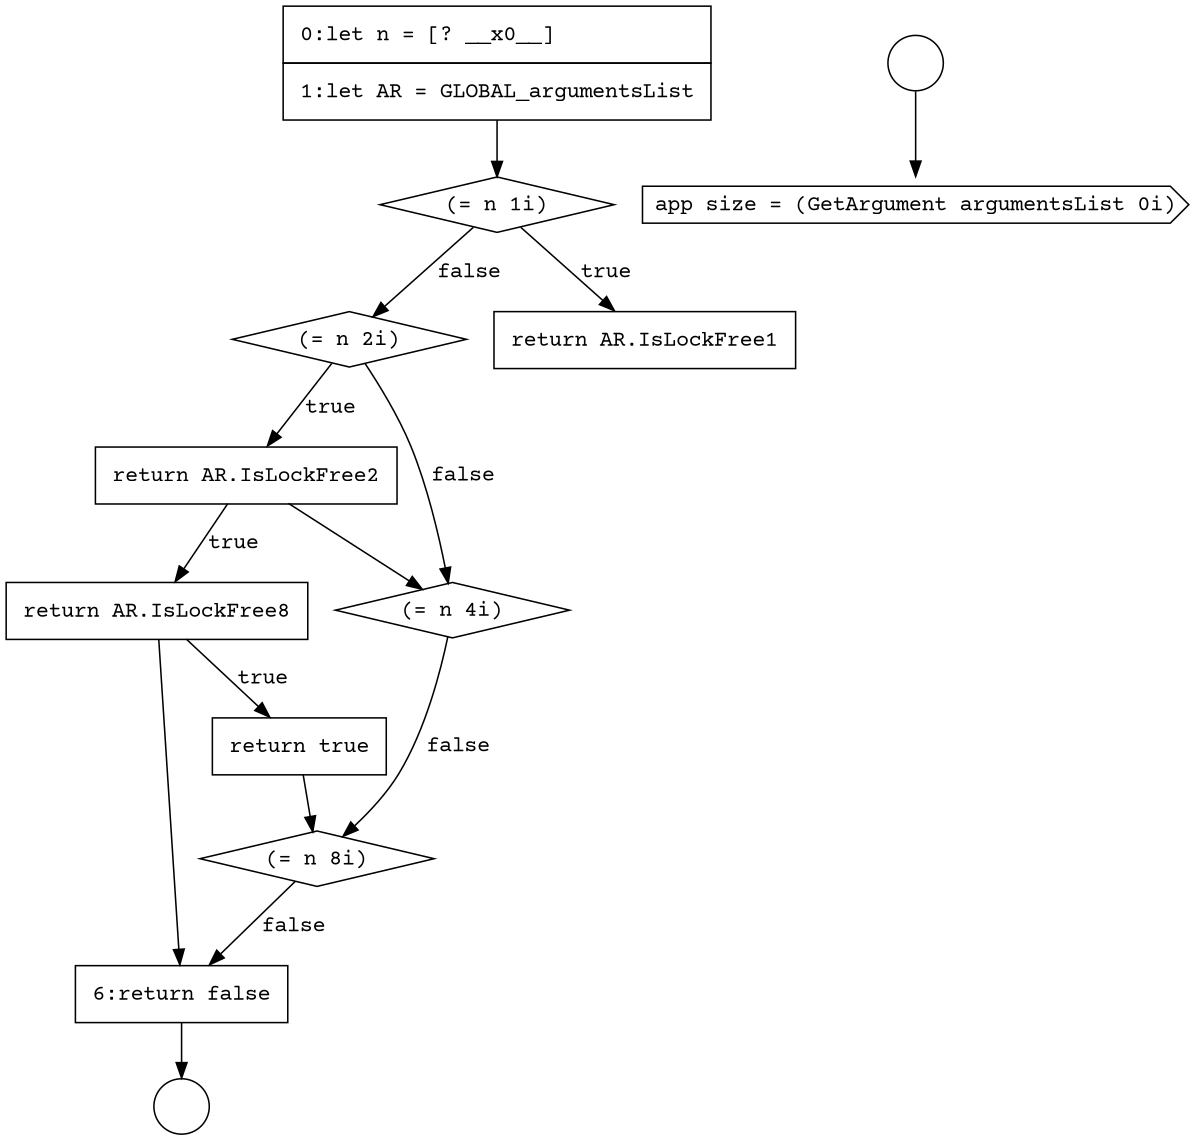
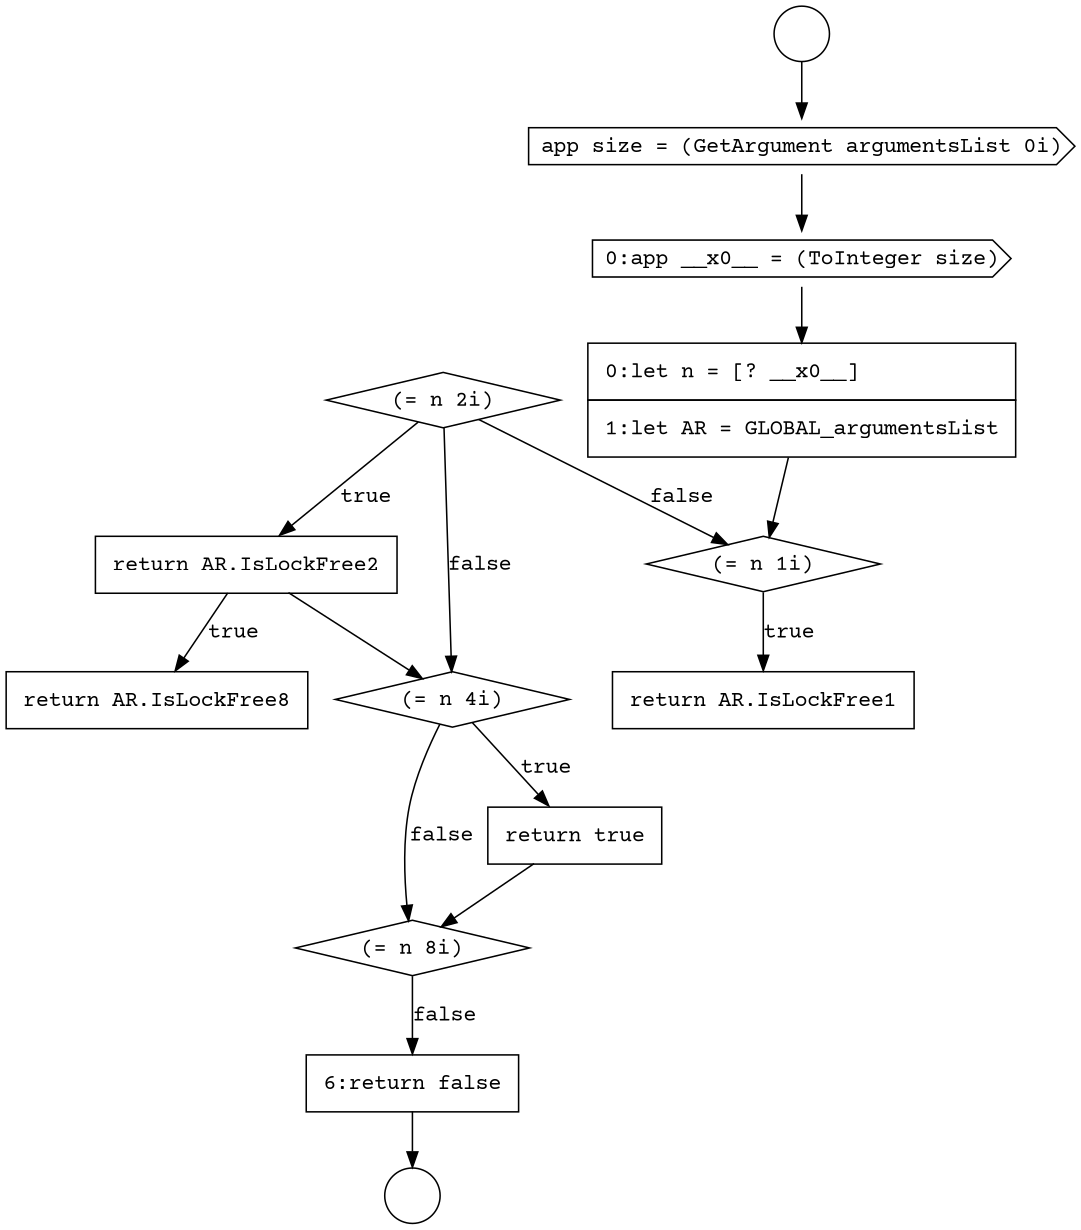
node "0:app __x0__ = (ToInteger size)": added
edge "(= n 1i)" -> "(= n 2i)": reversed
edge "return AR.IsLockFree8" -> "return true": now "(= n 4i)" -> "return true"
edge "return AR.IsLockFree8" -> "6:return false": removed
